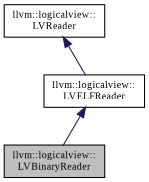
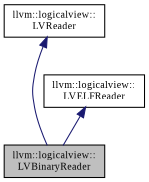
edge "llvm::logicalview:: LVELFReader" -> "llvm::logicalview:: LVReader": now "llvm::logicalview:: LVBinaryReader" -> "llvm::logicalview:: LVReader"
